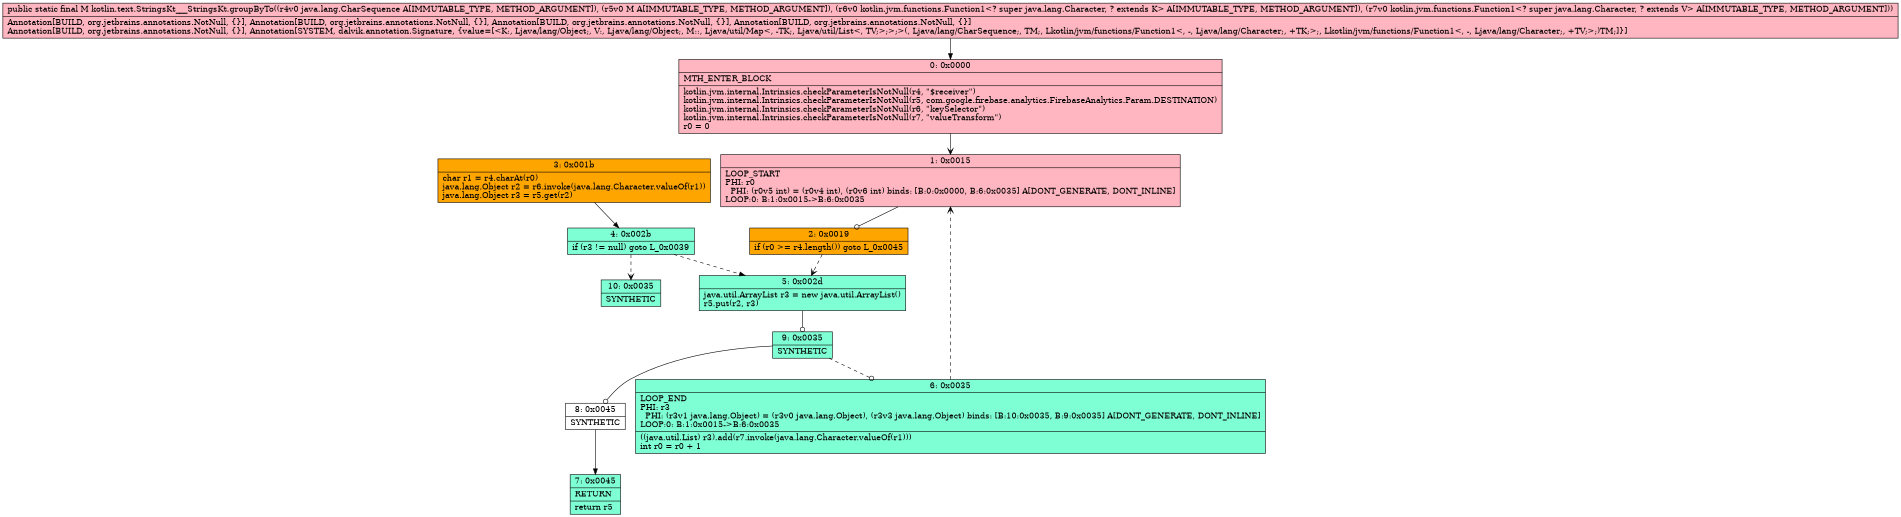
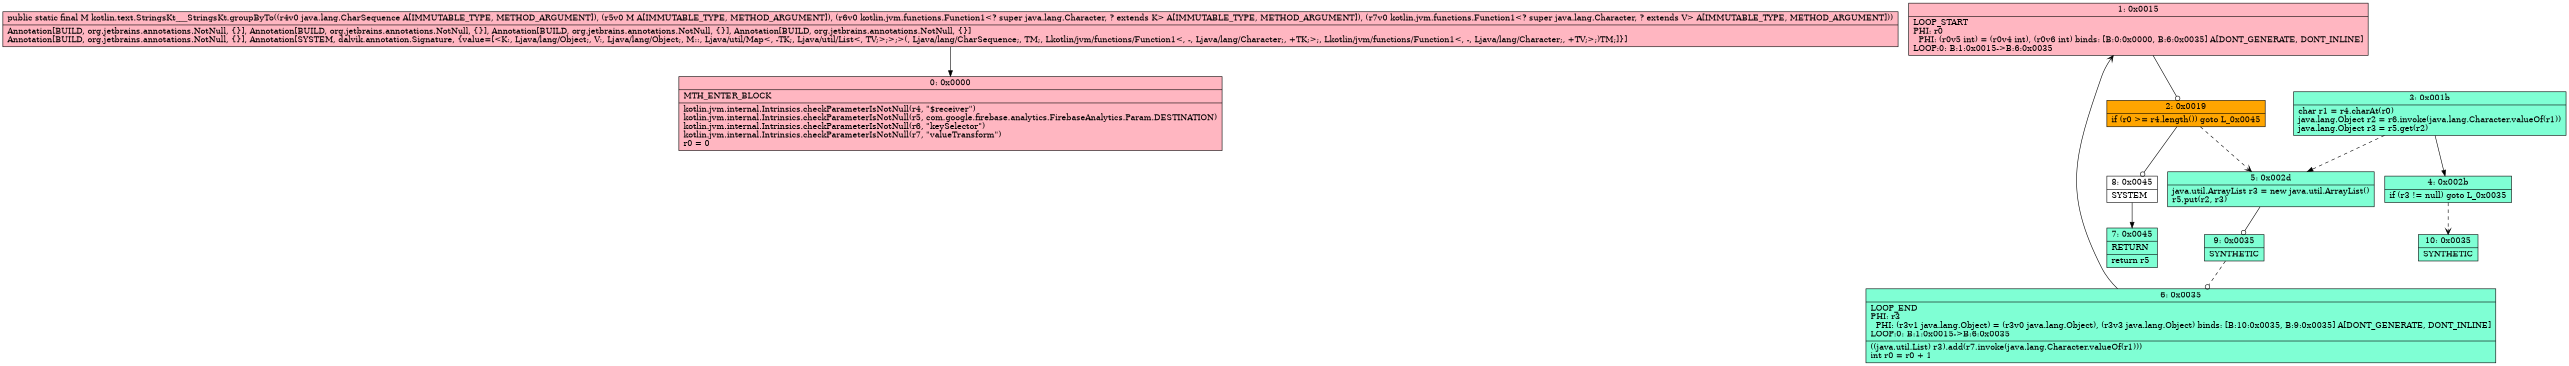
edge "0: 0x0000" -> "1: 0x0015": removed
node "3: 0x001b": fillcolor orange -> aquamarine
node "4: 0x002b": text "if (r3 != null) goto L_0x0039" -> "if (r3 != null) goto L_0x0035"
edge "4: 0x002b" -> "5: 0x002d": now "3: 0x001b" -> "5: 0x002d"
edge "6: 0x0035" -> "1: 0x0015": style dashed -> solid
edge "9: 0x0035" -> "8: 0x0045": now "2: 0x0019" -> "8: 0x0045"
node "8: 0x0045": text "SYNTHETIC" -> "SYSTEM"
